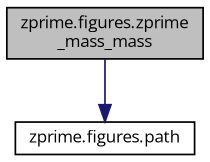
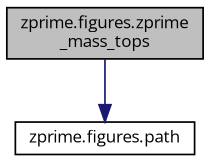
node "zprime.figures.zprime _mass_mass": label "zprime.figures.zprime _mass_mass" -> "zprime.figures.zprime _mass_tops"
